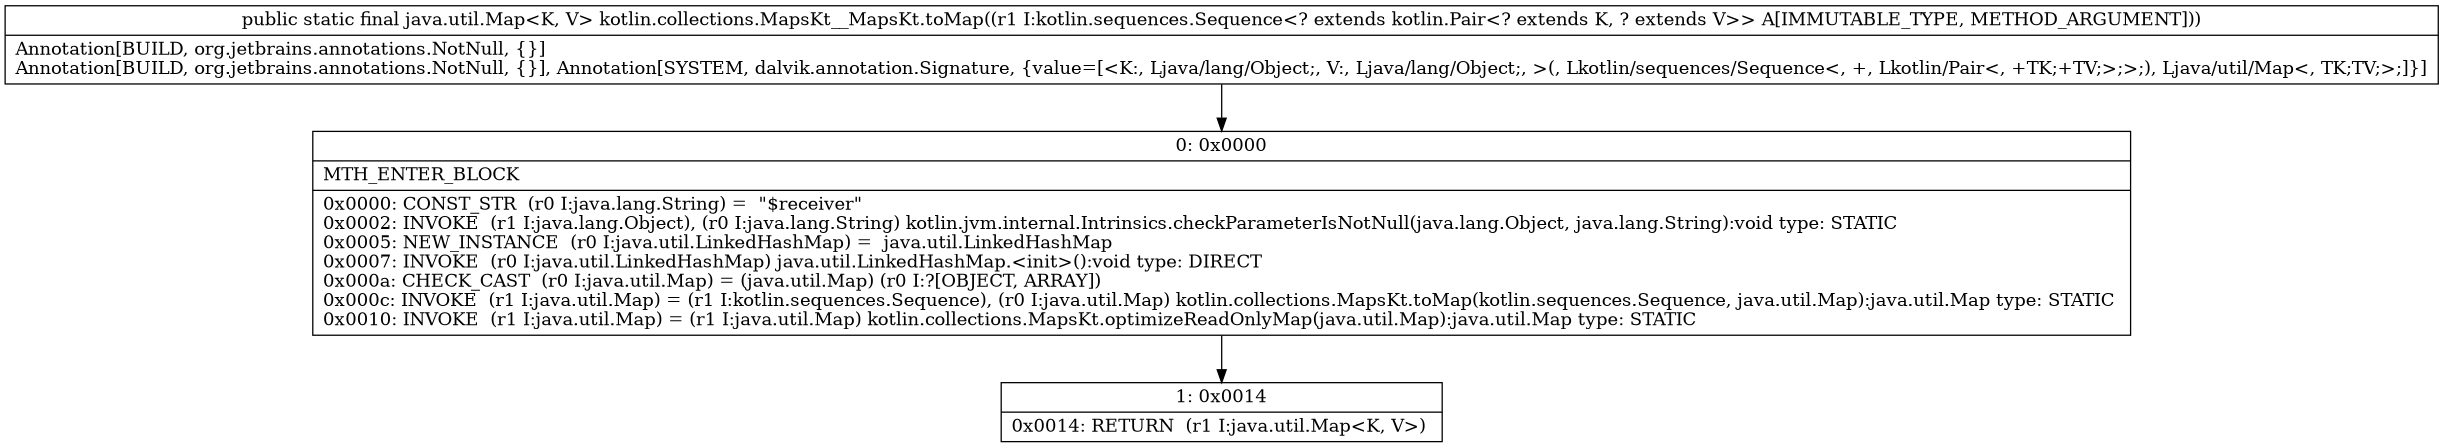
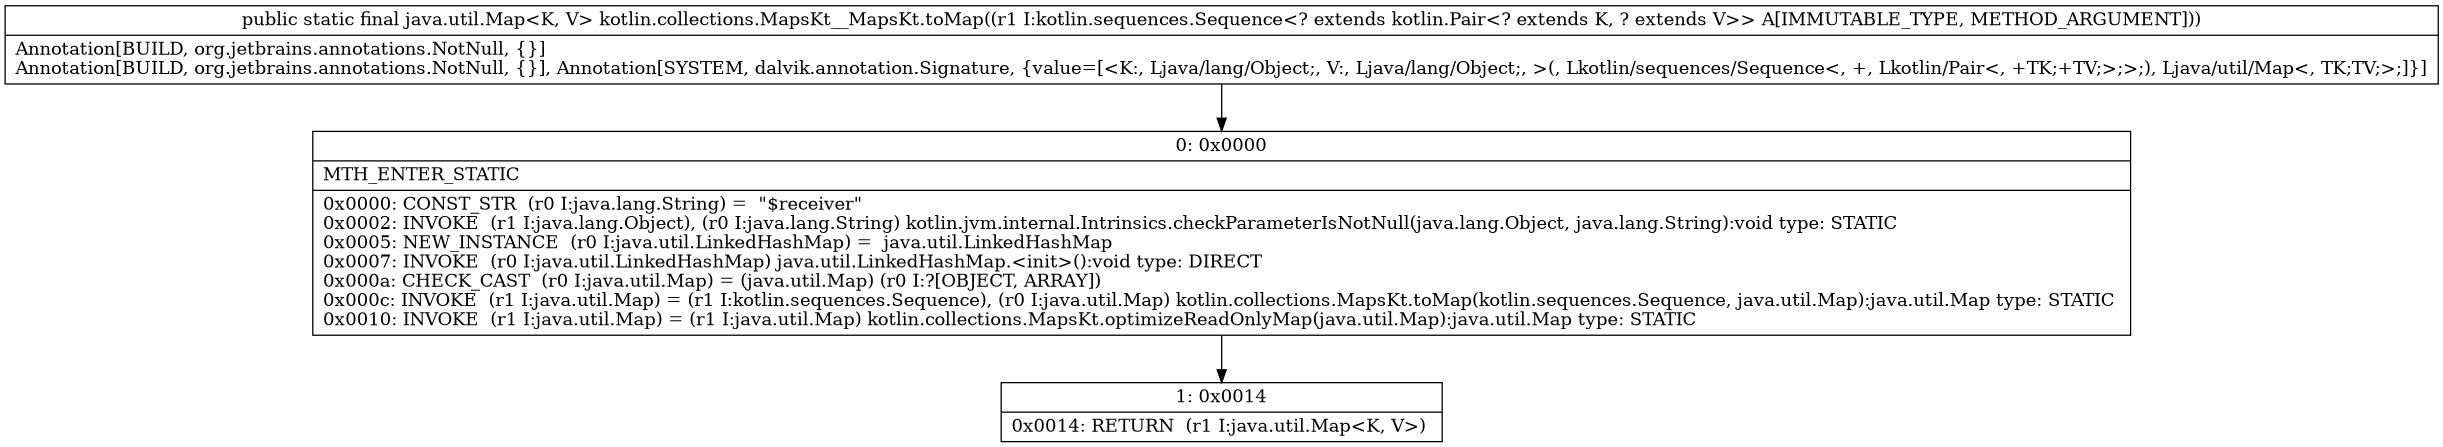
node "0: 0x0000": text "MTH_ENTER_BLOCK" -> "MTH_ENTER_STATIC"
